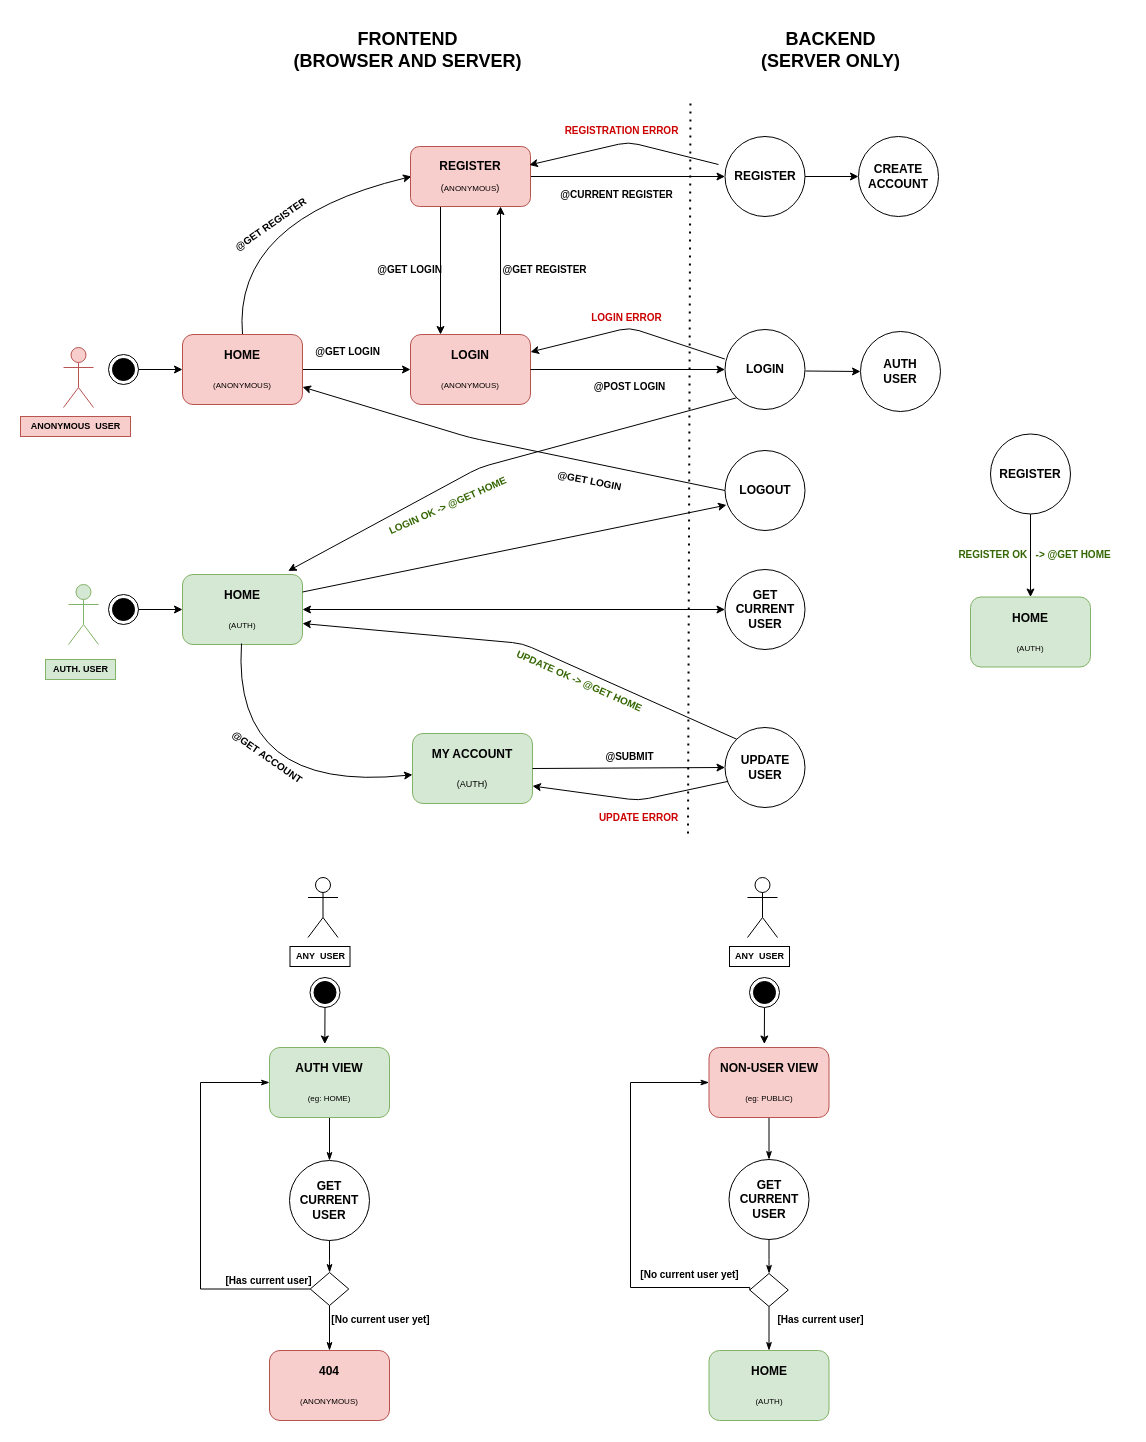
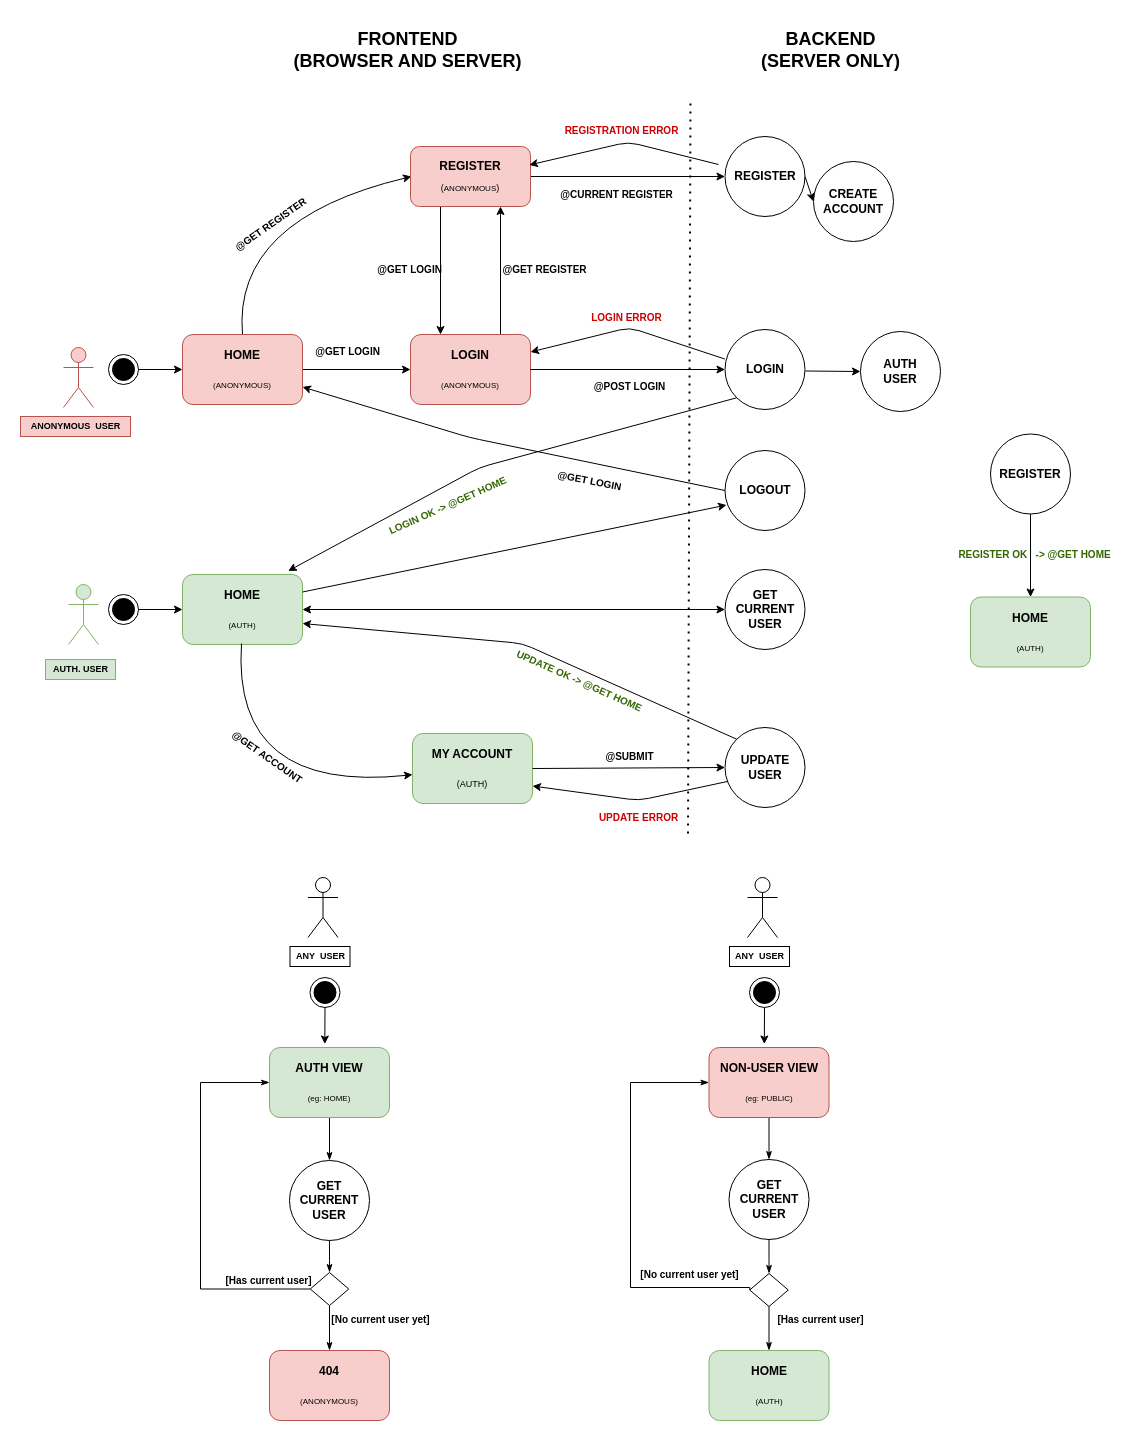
node "CREATE ACCOUNT": moved (899, 177) -> (854, 202)
